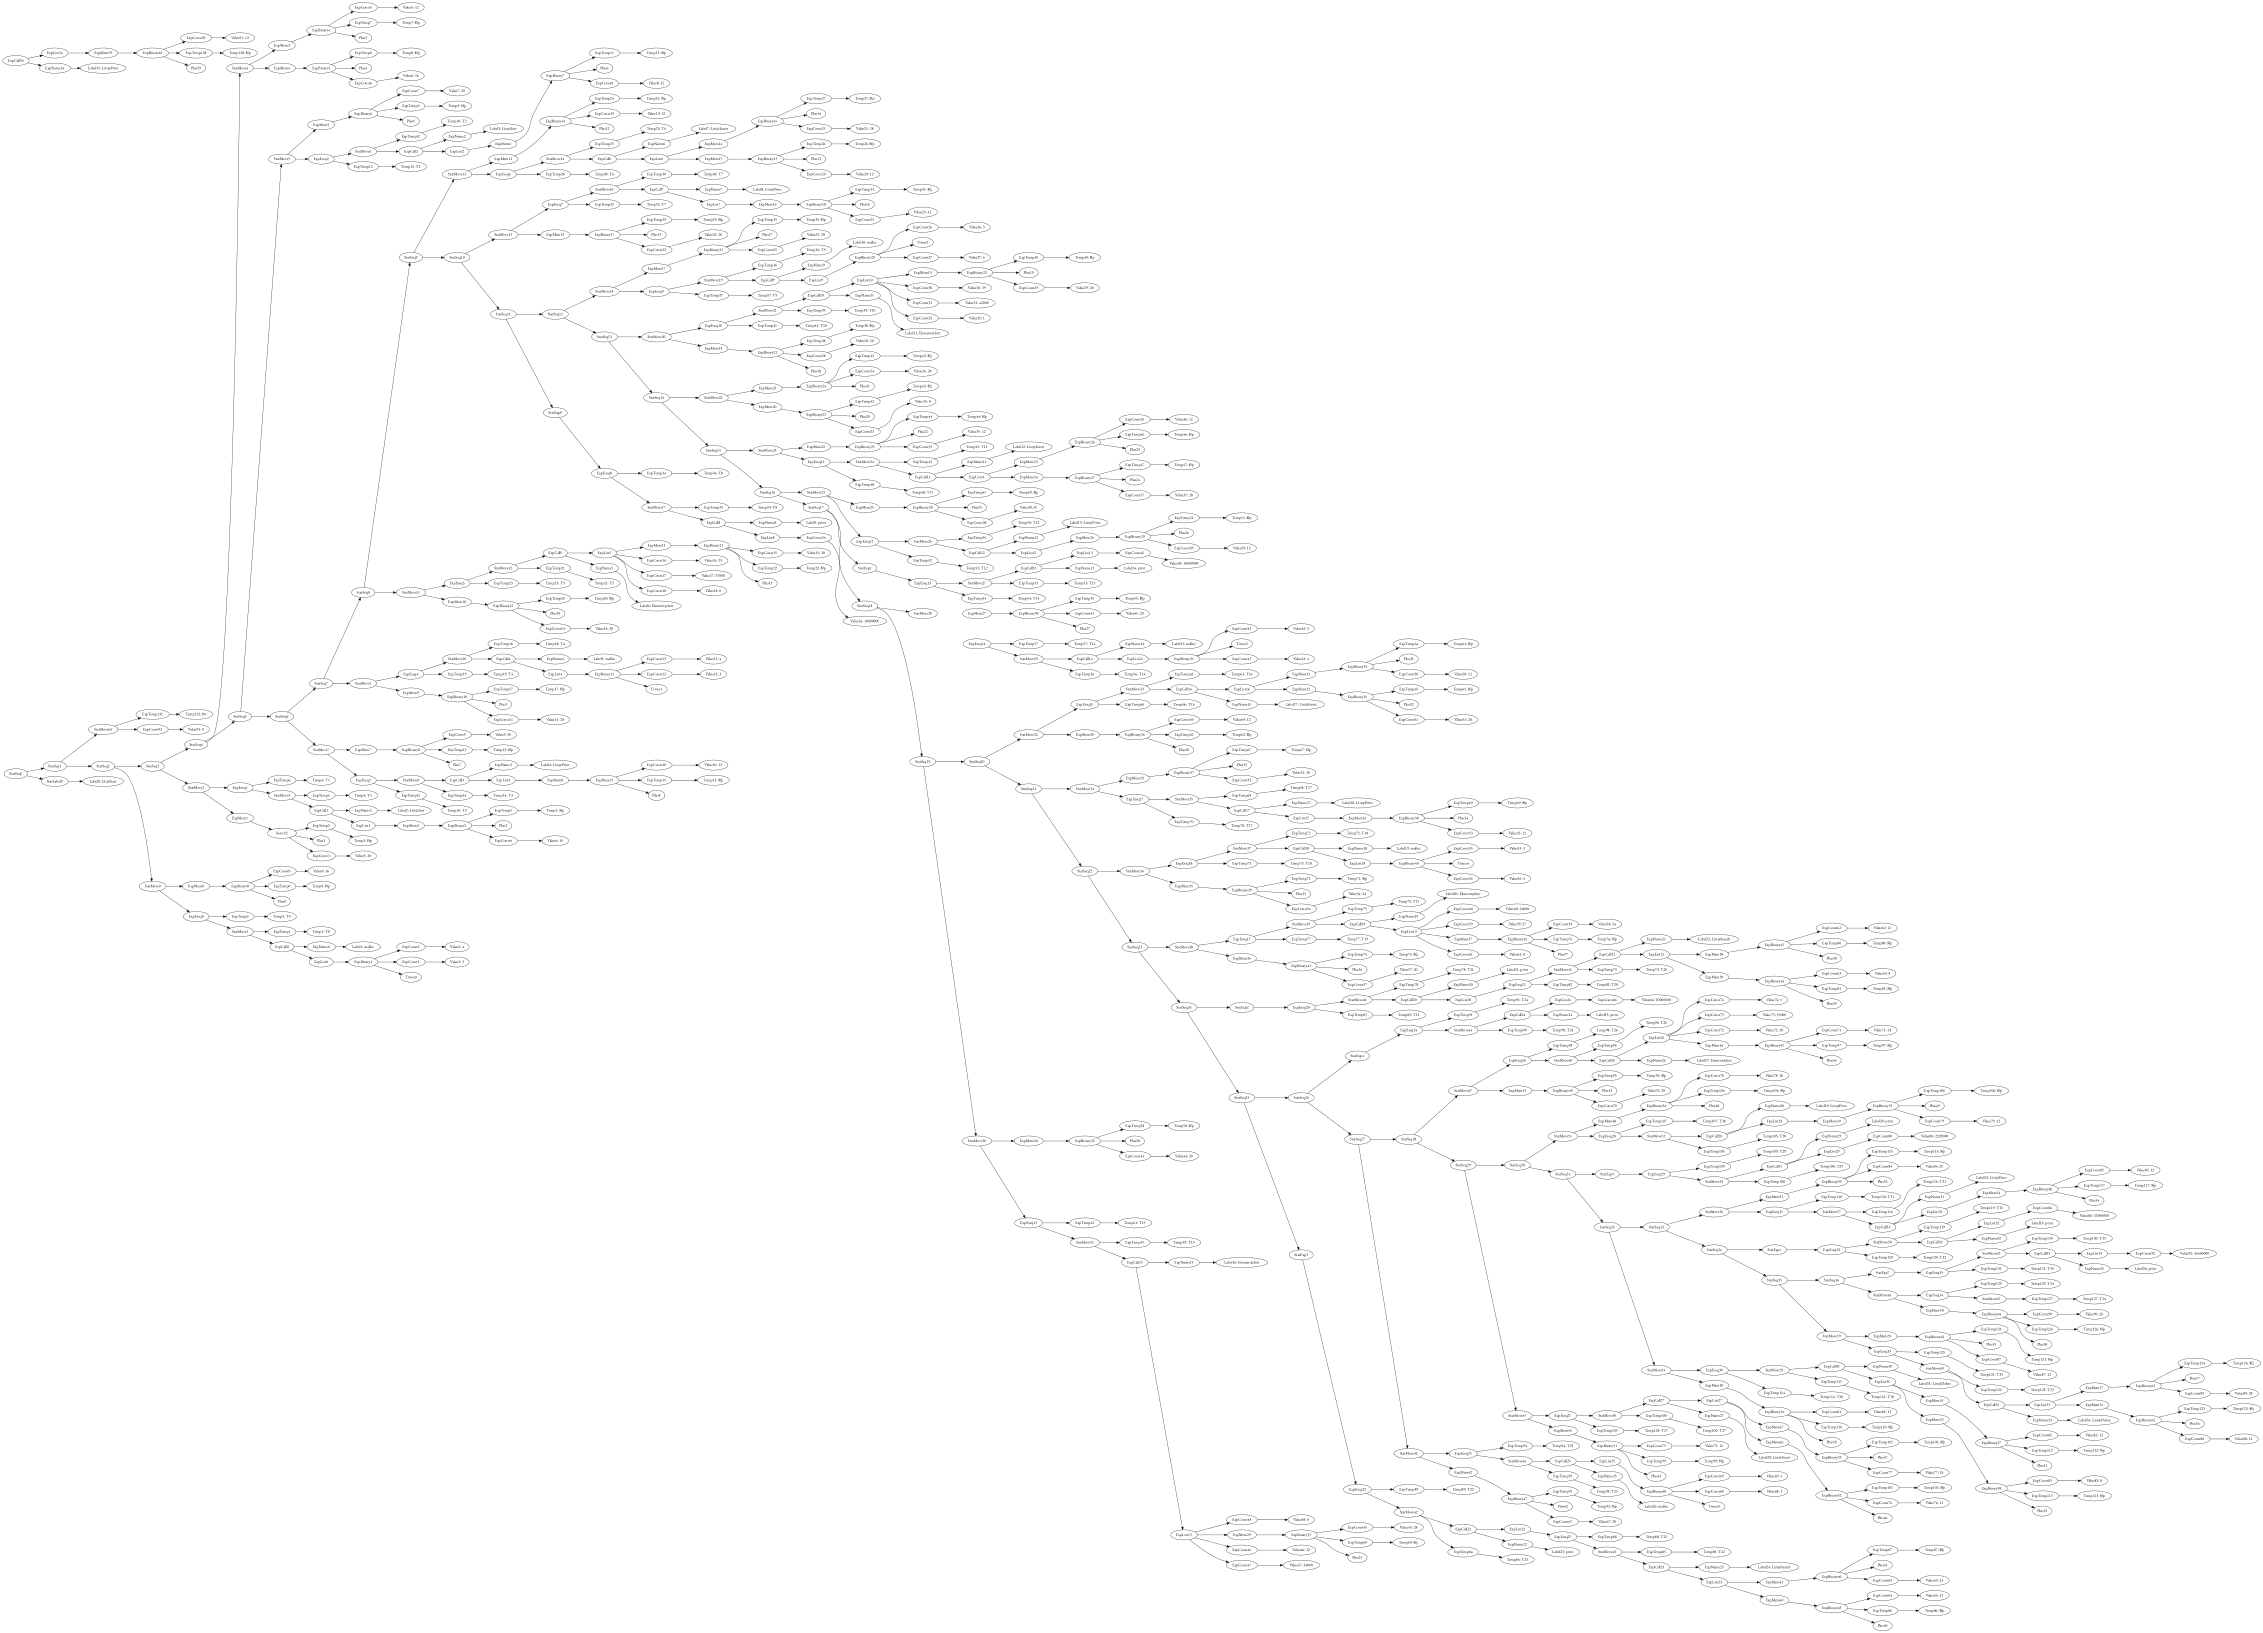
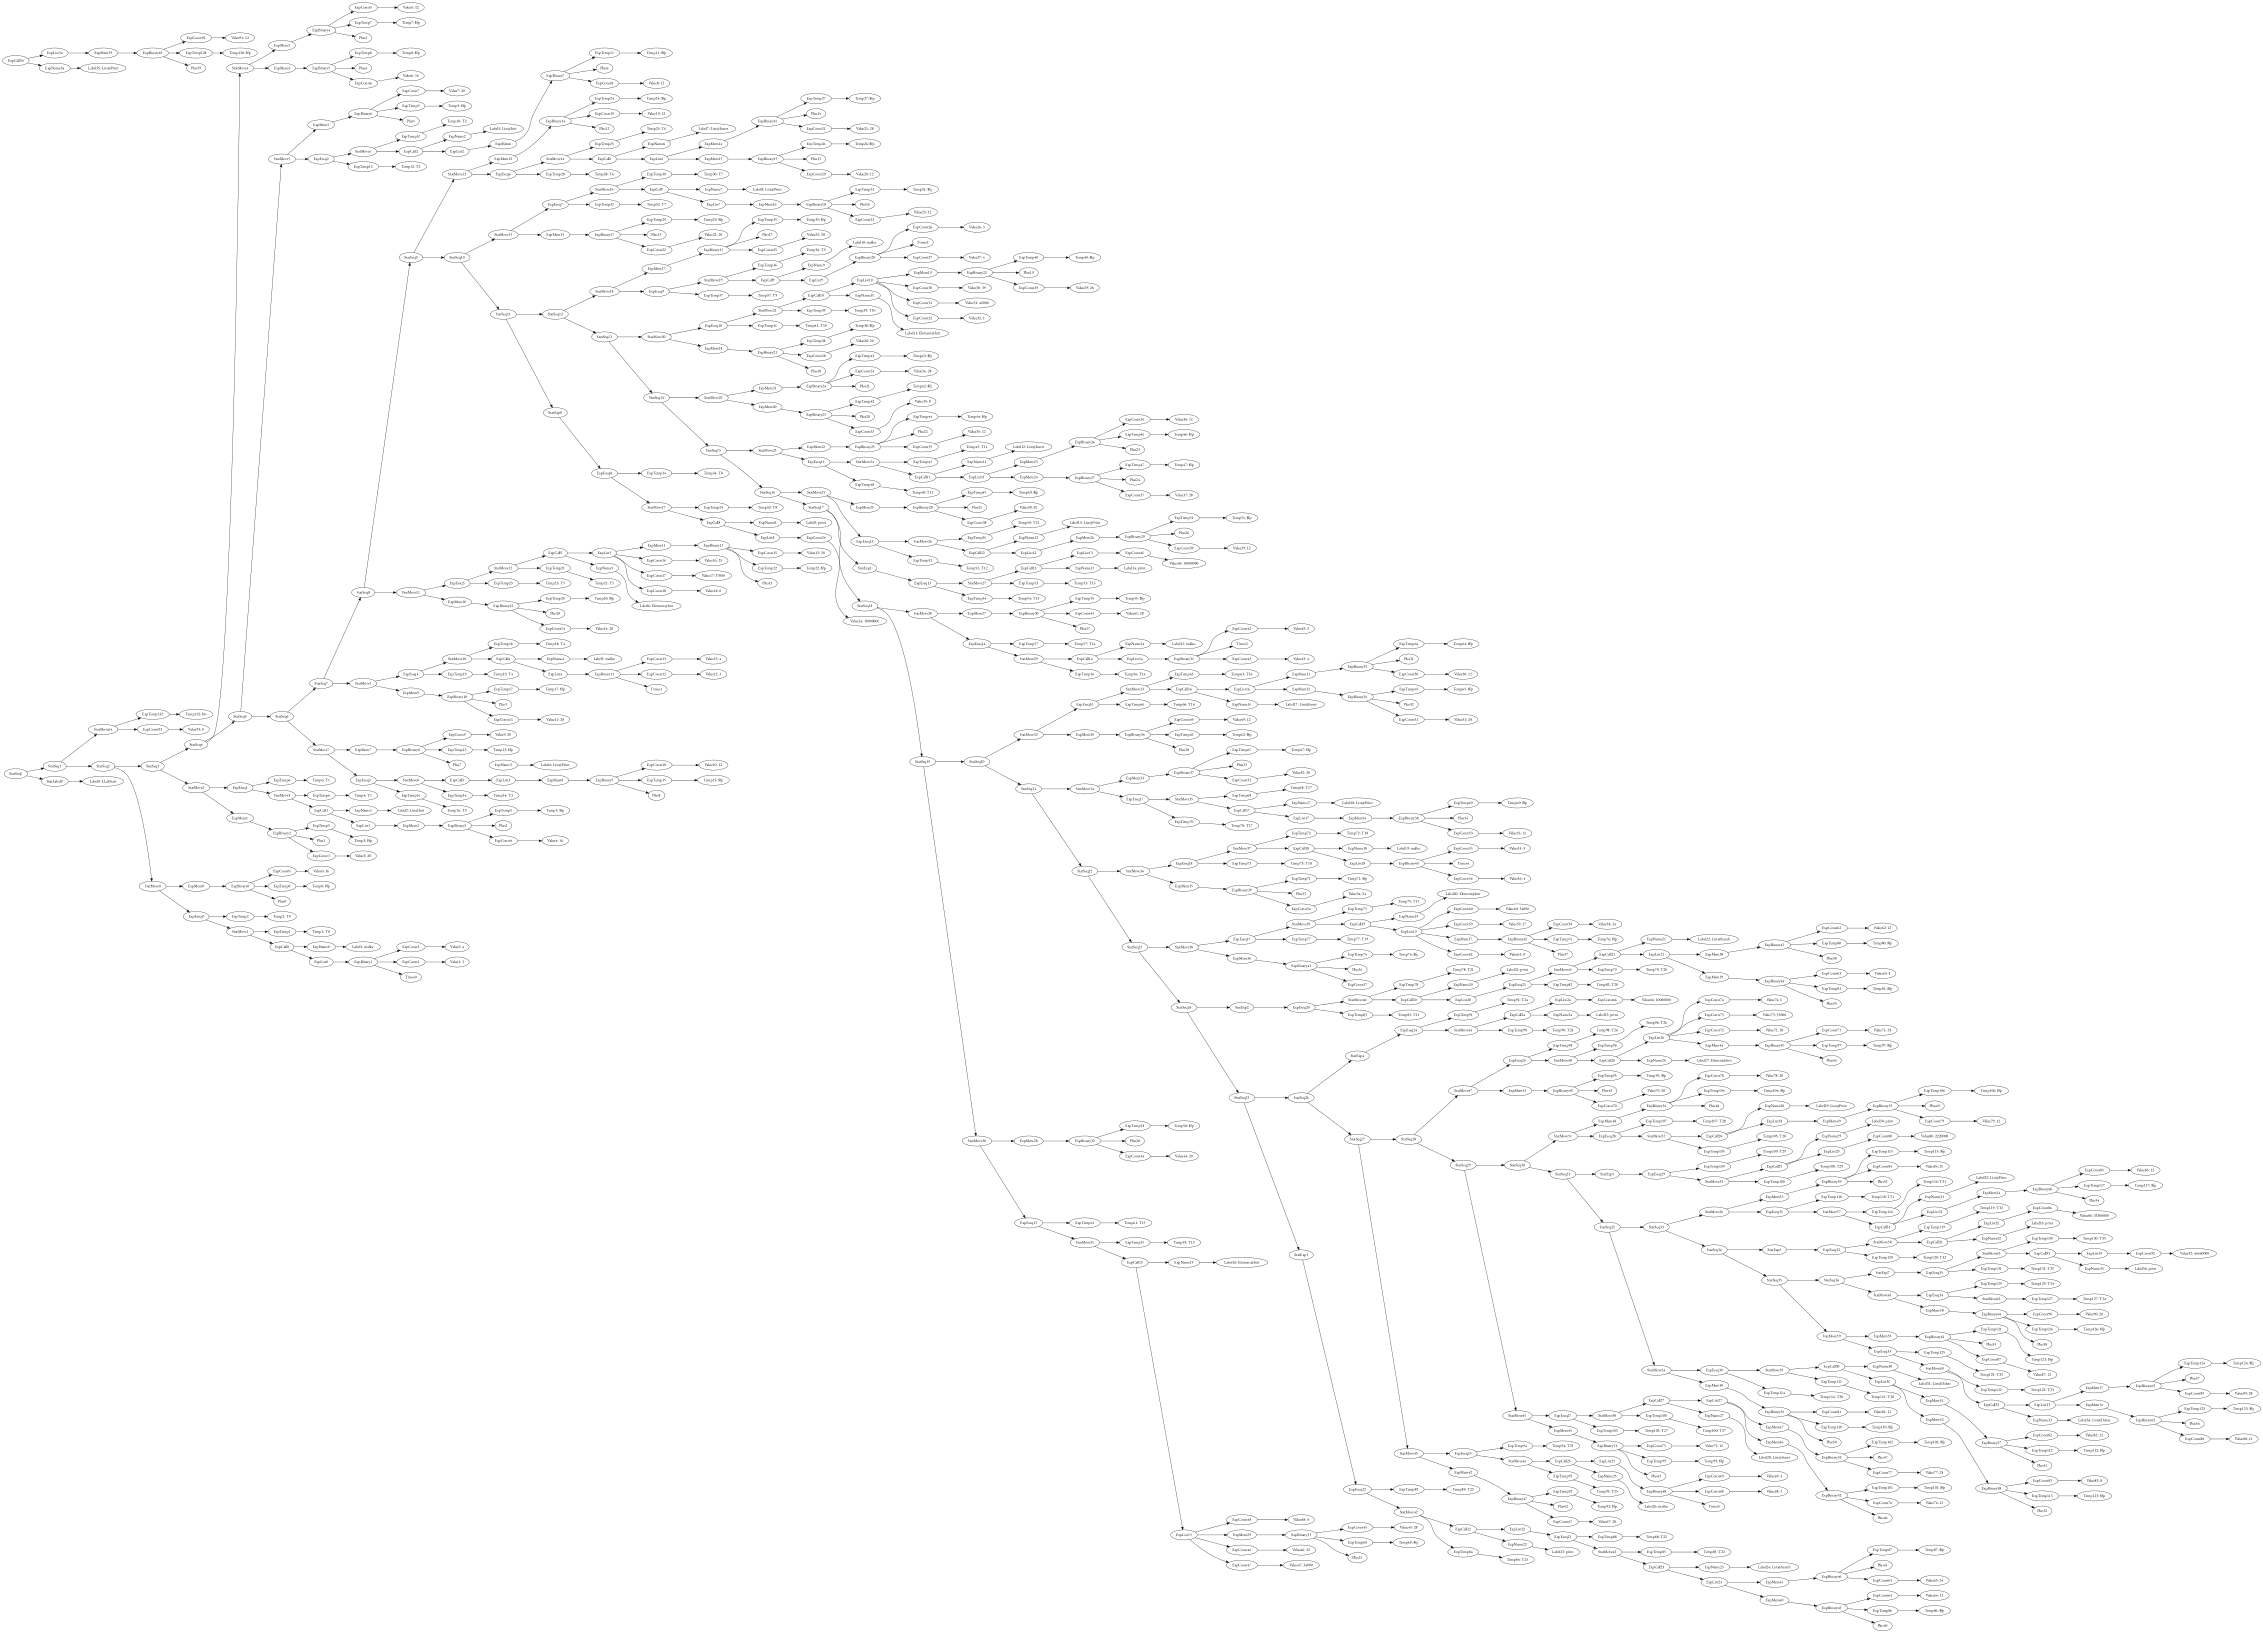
edge "StatMove28" -> "ExpMem27": added
edge "StatMove28" -> "ExpEseq14": added
edge "ExpCall3" -> "ExpName3": removed
node "Search2": label "Search2" -> "ExpBinary2"
node "Value57: 20": removed
